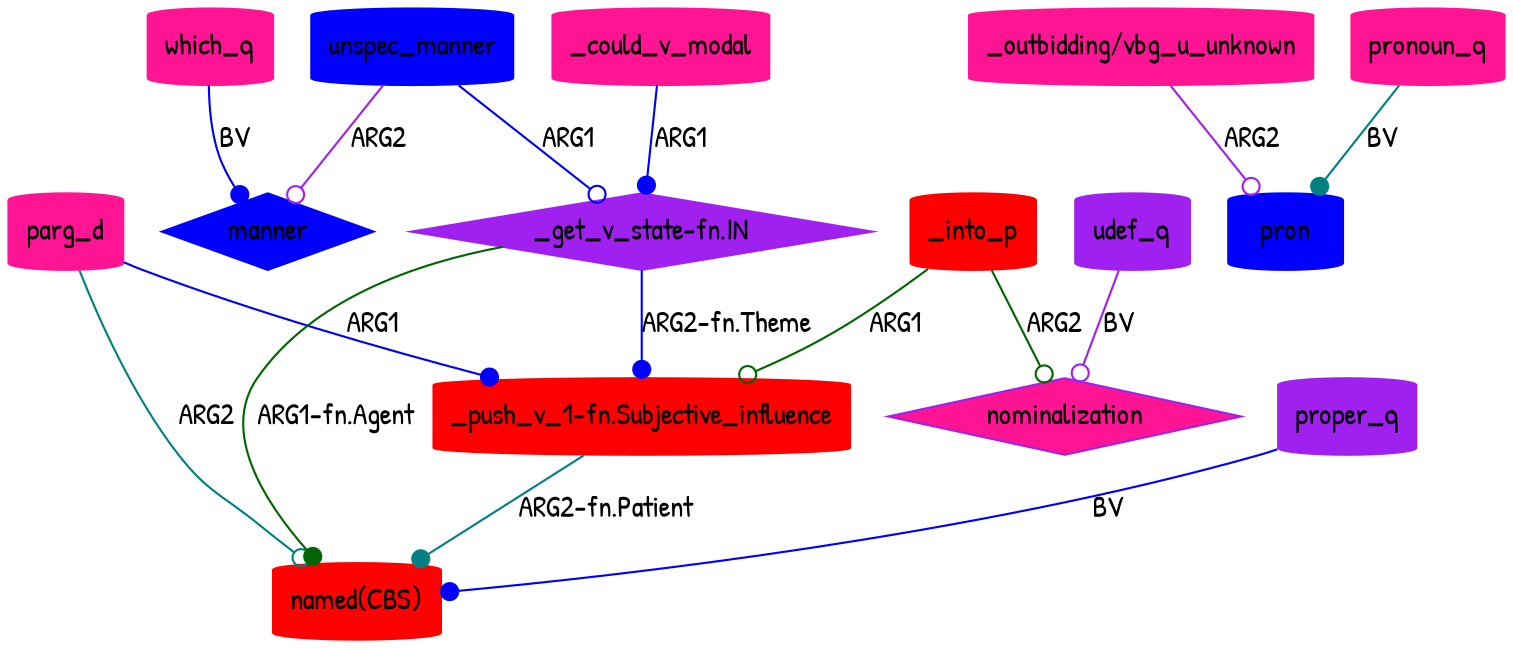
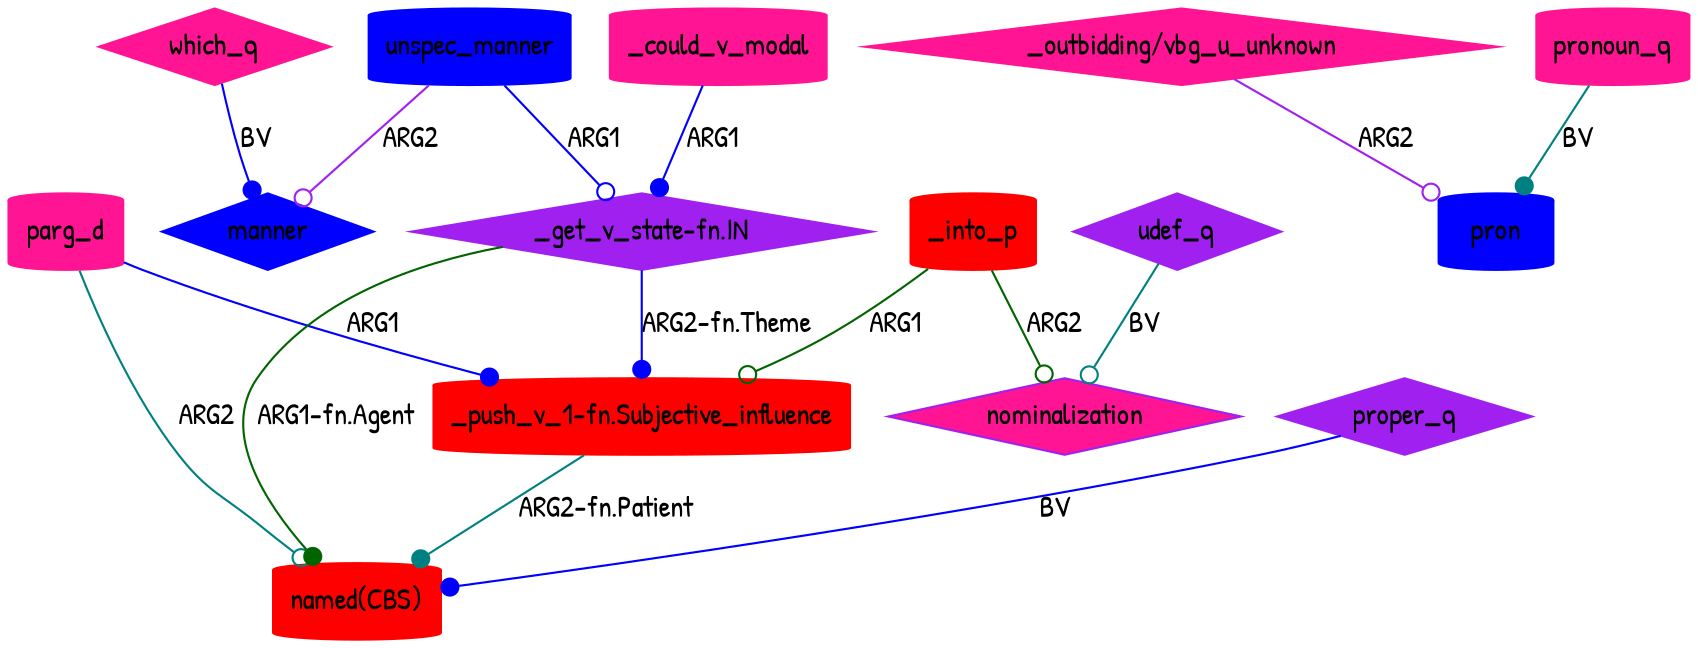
node "which_q": shape cylinder -> diamond
node "_outbidding/vbg_u_unknown": shape cylinder -> diamond
node "udef_q": shape cylinder -> diamond
edge "udef_q" -> "nominalization": color purple -> teal
node "proper_q": shape cylinder -> diamond
